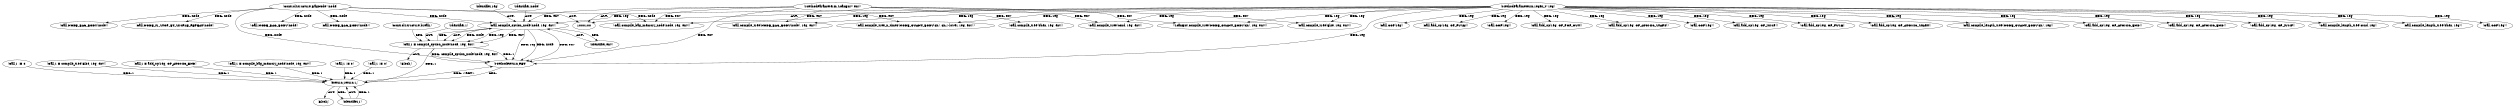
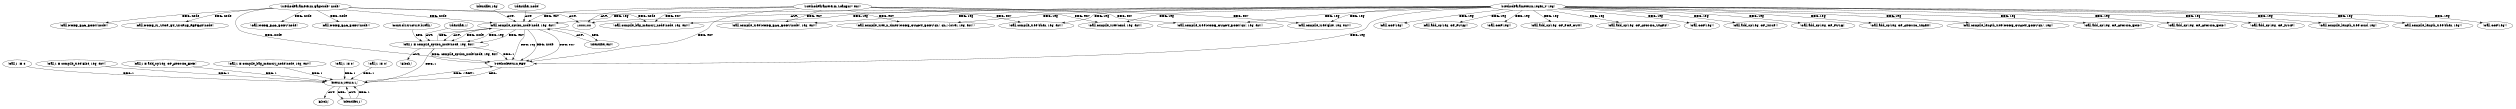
node "(ControlStructure,BagNode* node)": label "(ControlStructure,BagNode* node)" -> "(MethodParameterIn,BagNode* node)"
edge "(MethodParameterIn,regex_t* reg)" -> "(Call,compile_tree(Then, reg, env))": added, label "DDG: reg"
node "(ScanEnv,compile_tree(NODE_QUANT_BODY(qn), reg, env))": label "(ScanEnv,compile_tree(NODE_QUANT_BODY(qn), reg, env))" -> "(Call,compile_tree(NODE_QUANT_BODY(qn), reg, env))"
